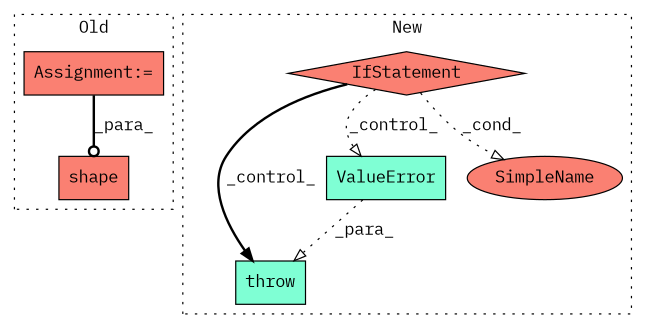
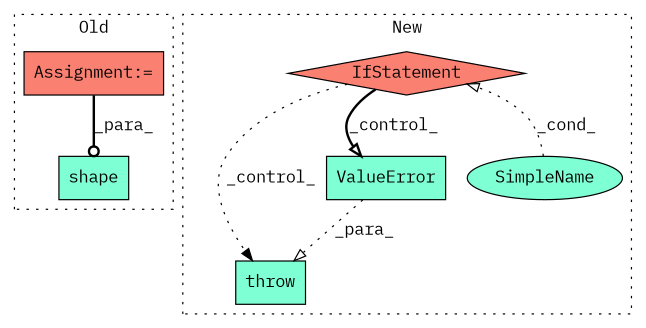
edge "IfStatement" -> "ValueError": style dotted -> bold
edge "IfStatement" -> "SimpleName": reversed
edge "IfStatement" -> "throw": style bold -> dotted
node "shape": fillcolor salmon -> aquamarine
node "SimpleName": fillcolor salmon -> aquamarine
